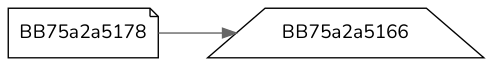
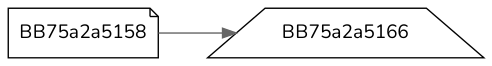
node "BB75a2a5178": label "BB75a2a5178" -> "BB75a2a5158"
